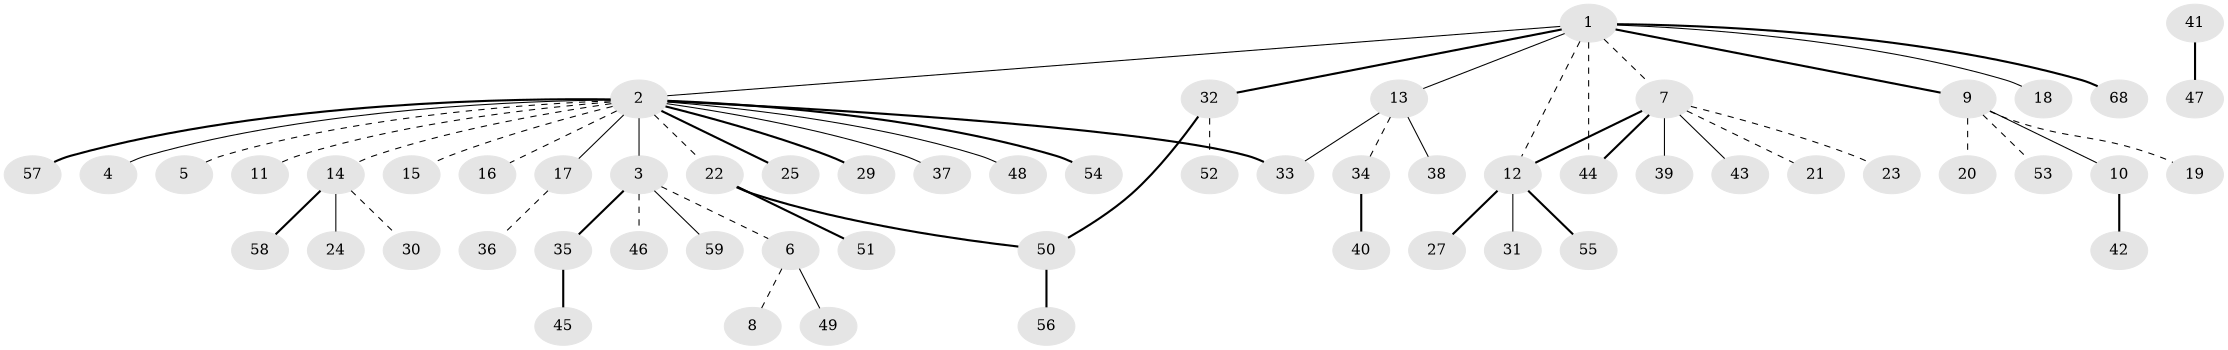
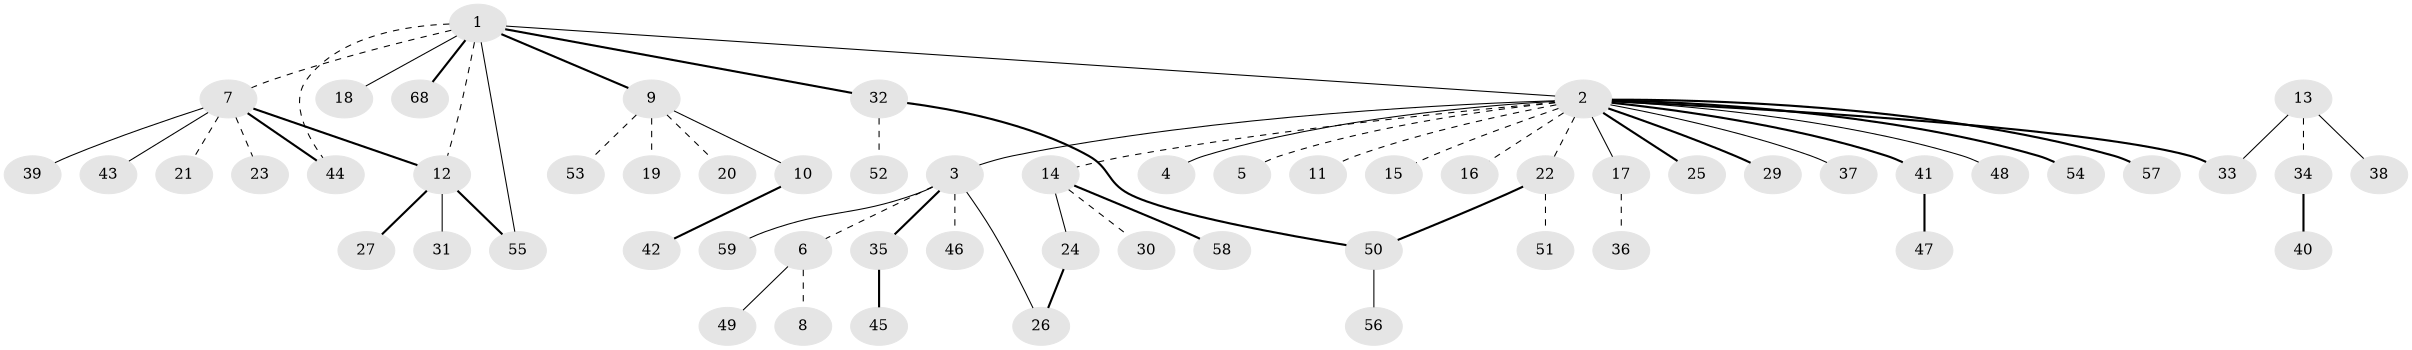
edge "1" -- "13": now "1" -- "55"
edge "2" -- "41": added
edge "22" -- "51": style bold -> dashed
edge "50" -- "56": style bold -> solid
node "26": added
